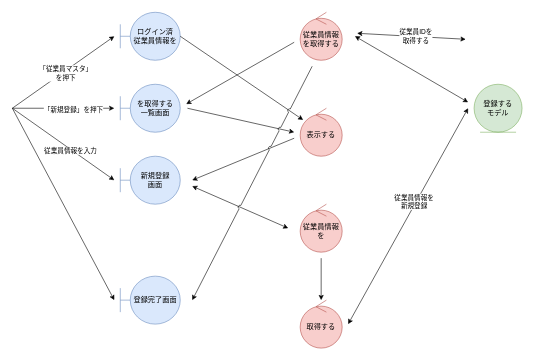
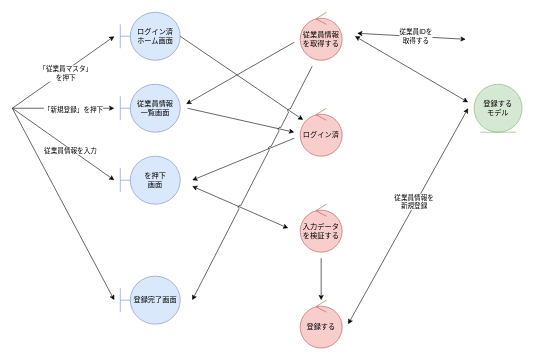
node "ログイン済 従業員情報を": label "ログイン済 従業員情報を" -> "ログイン済 ホーム画面"
node "を取得する 一覧画面": label "を取得する 一覧画面" -> "従業員情報 一覧画面"
node "表示する": label "表示する" -> "ログイン済"
node "新規登録 画面": label "新規登録 画面" -> "を押下 画面"
node "従業員情報を": label "従業員情報を" -> "入力データを検証する"
node "取得する": label "取得する" -> "登録する"
